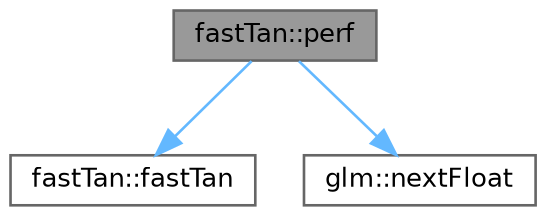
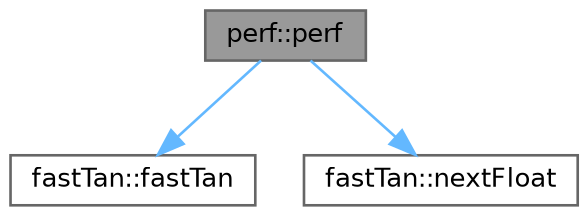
node "fastTan::perf": label "fastTan::perf" -> "perf::perf"
node "glm::nextFloat": label "glm::nextFloat" -> "fastTan::nextFloat"
